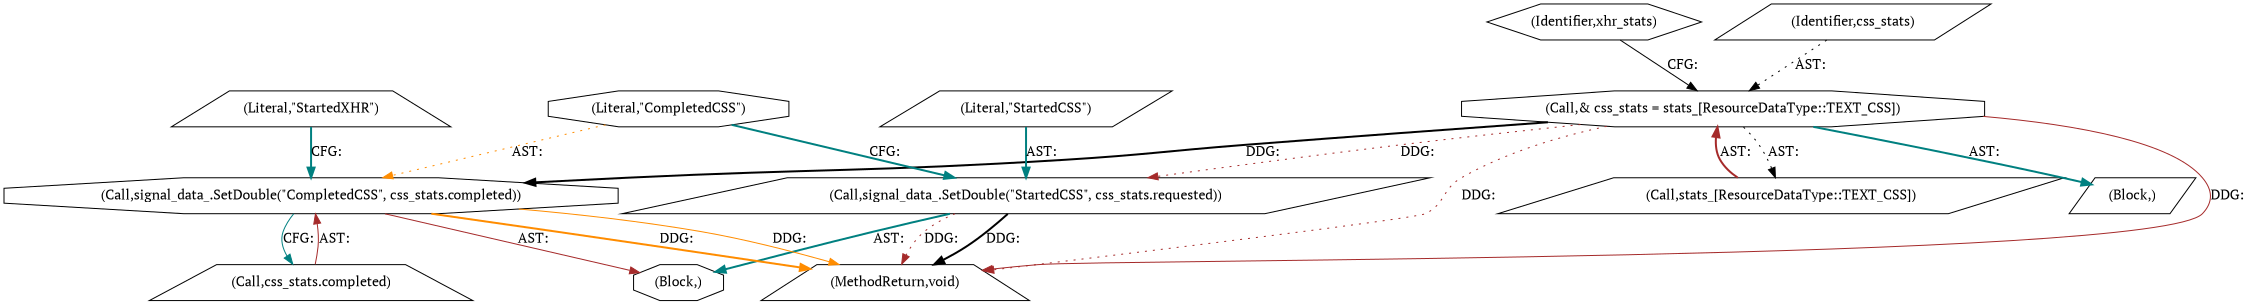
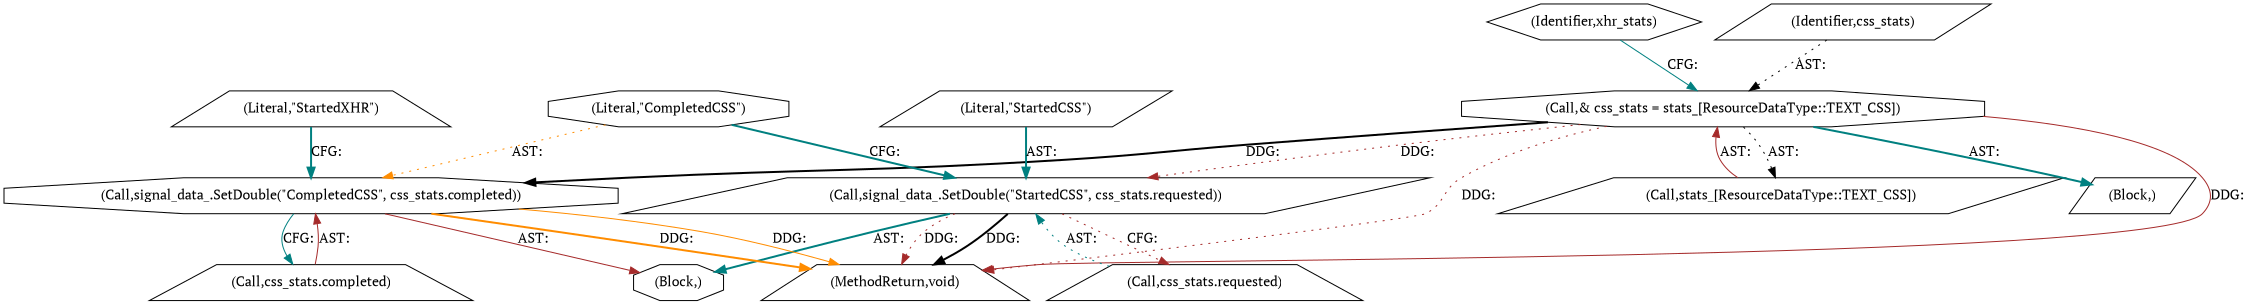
edge "(Identifier,xhr_stats)" -> "(Call,& css_stats = stats_[ResourceDataType::TEXT_CSS])": color black -> teal
edge "(Call,stats_[ResourceDataType::TEXT_CSS])" -> "(Call,& css_stats = stats_[ResourceDataType::TEXT_CSS])": style bold -> solid
node "(Call,css_stats.requested)": added
